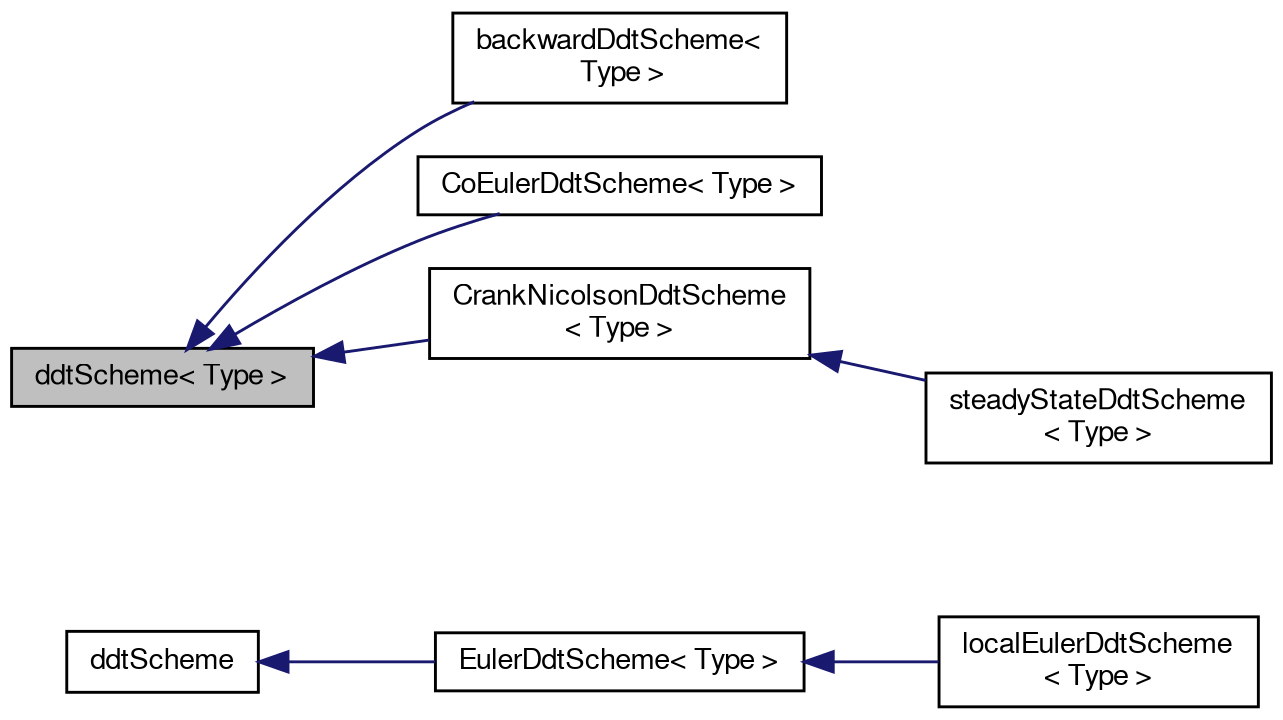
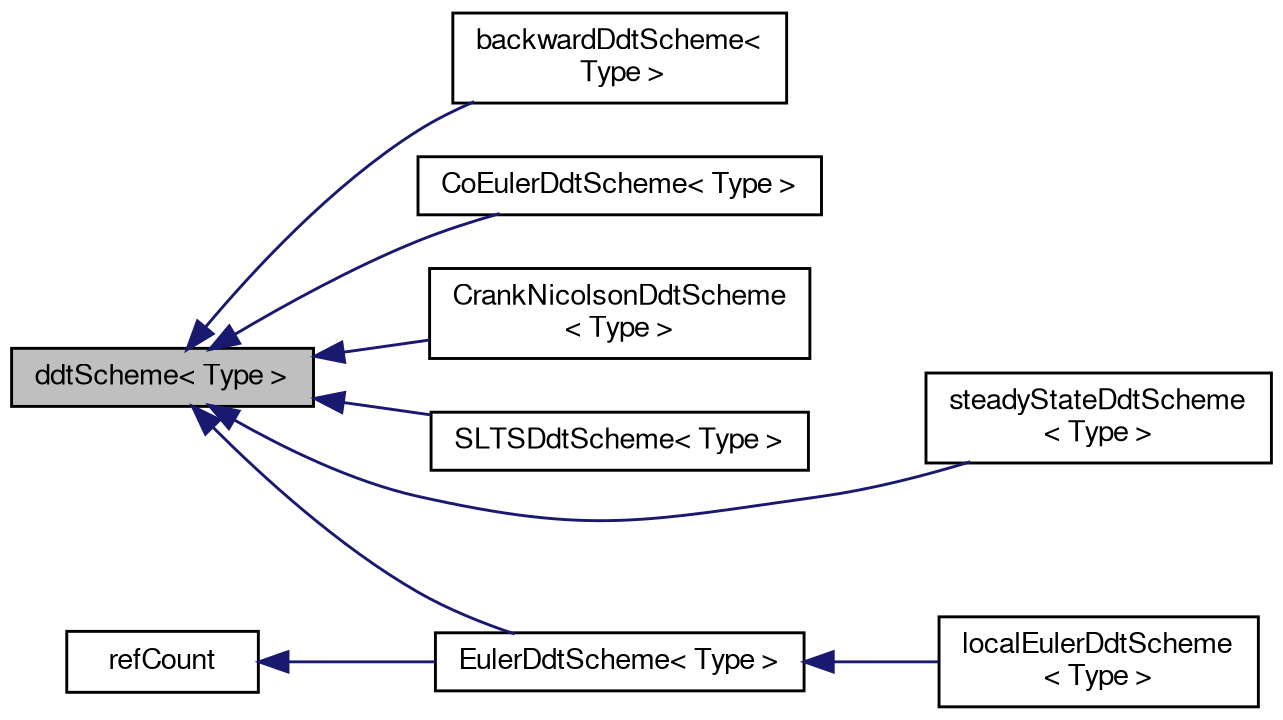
edge "steadyStateDdtScheme < Type >" -> "CrankNicolsonDdtScheme < Type >": now "steadyStateDdtScheme < Type >" -> "ddtScheme< Type >"
node "SLTSDdtScheme< Type >": added
edge "EulerDdtScheme< Type >" -> "ddtScheme< Type >": added
node "ddtScheme": label "ddtScheme" -> "refCount"
